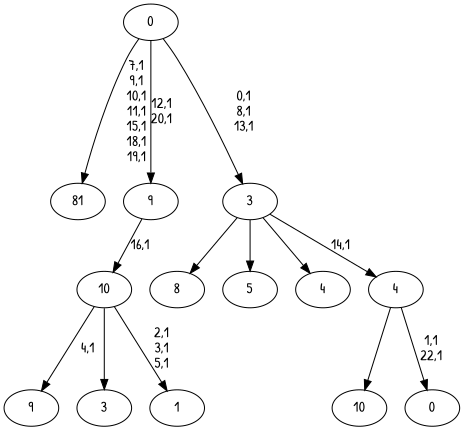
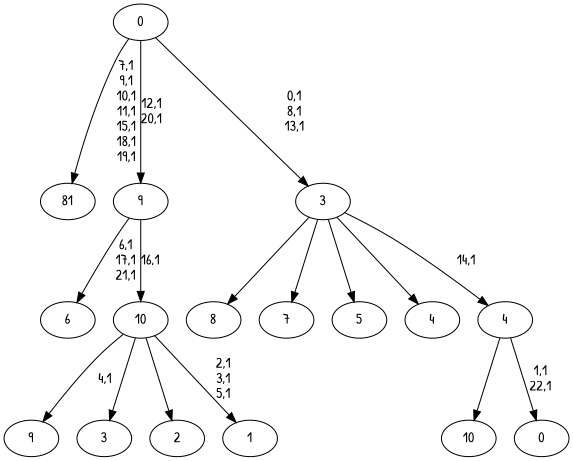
node "6": added
node "7": added
node "2": added
